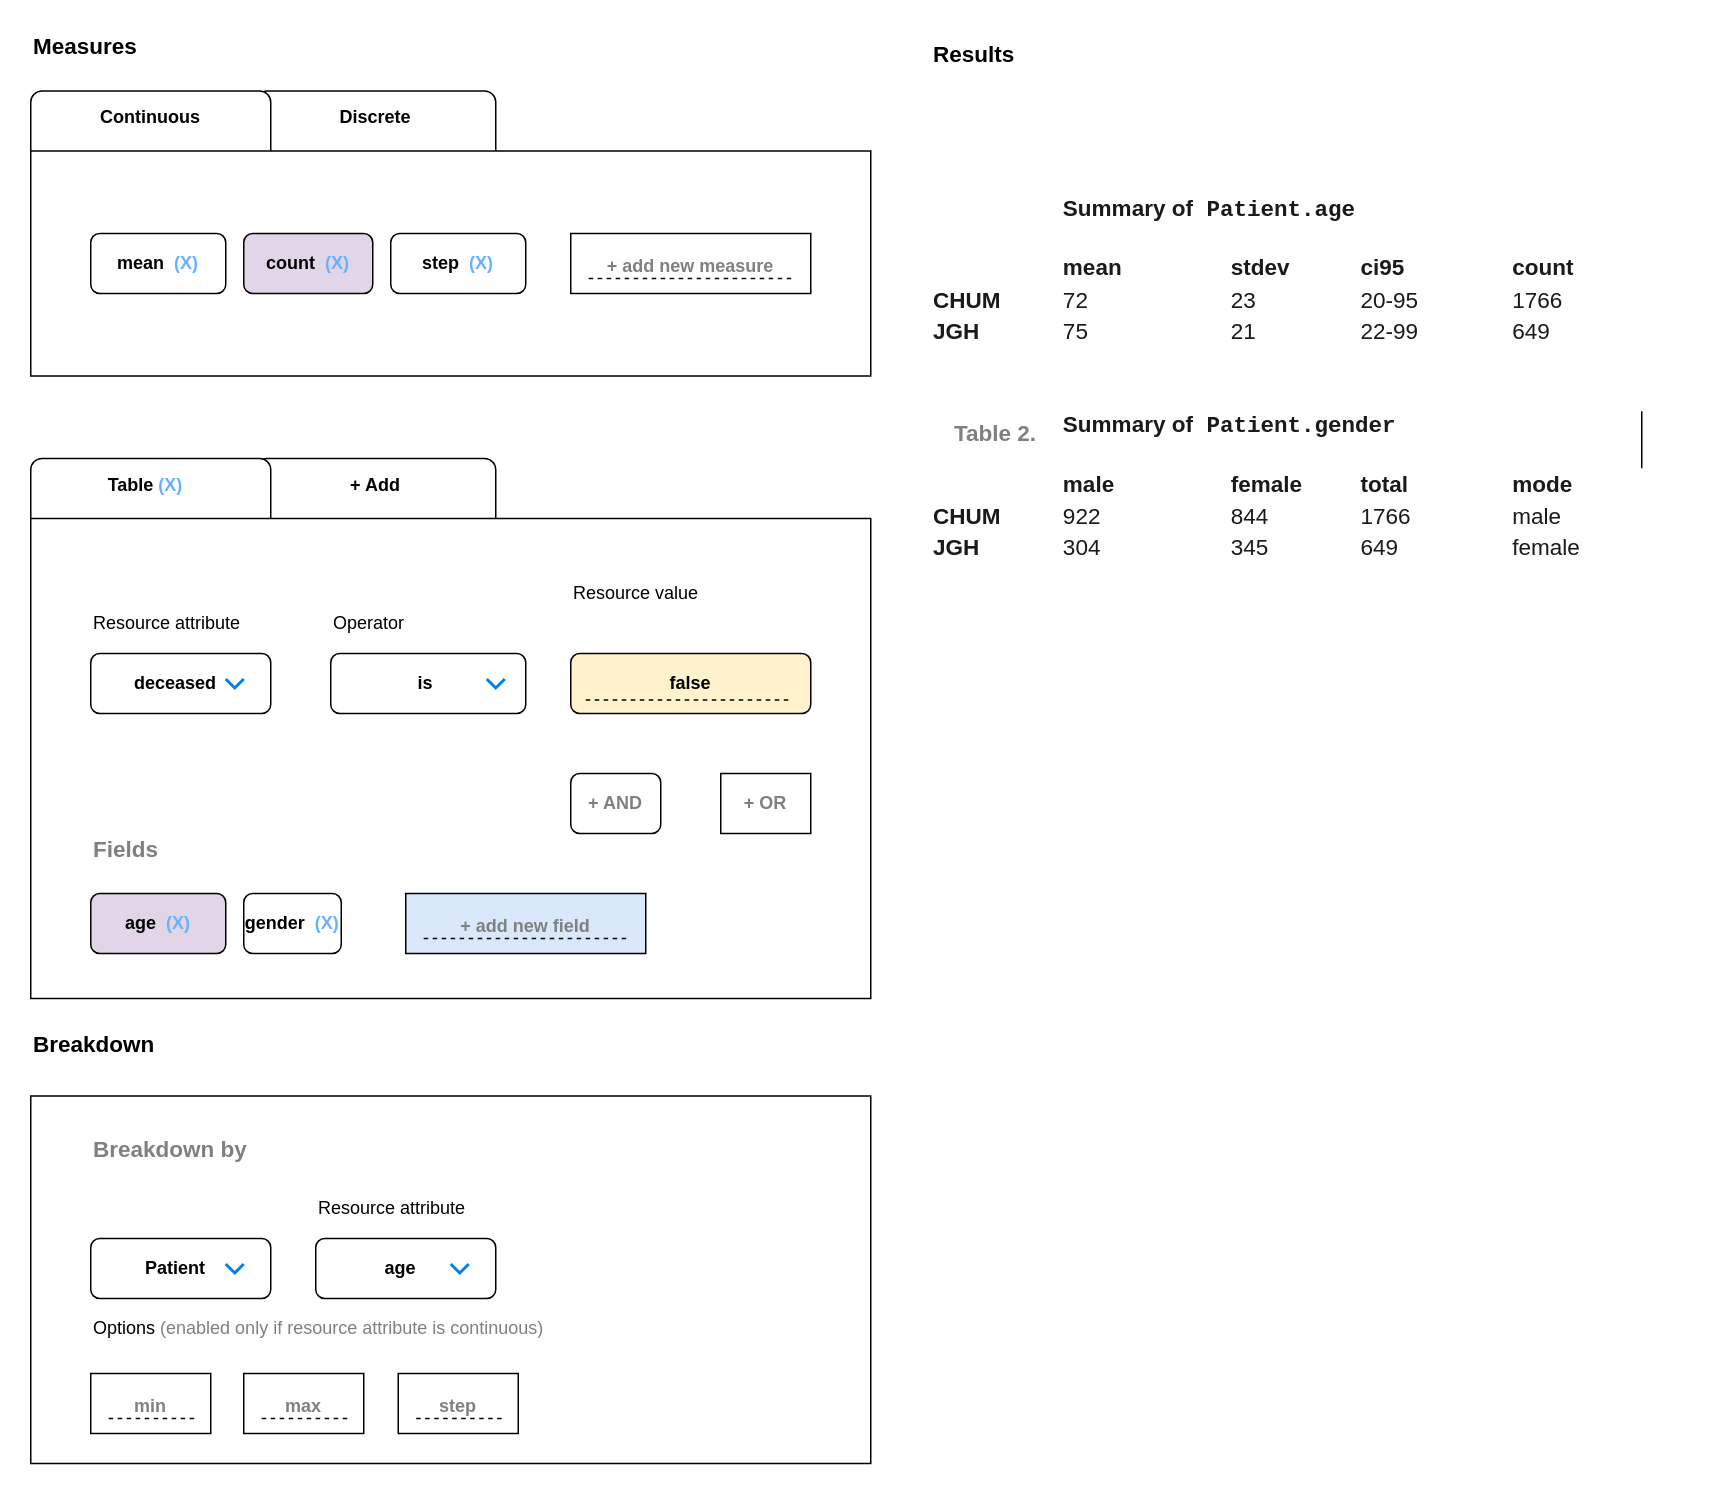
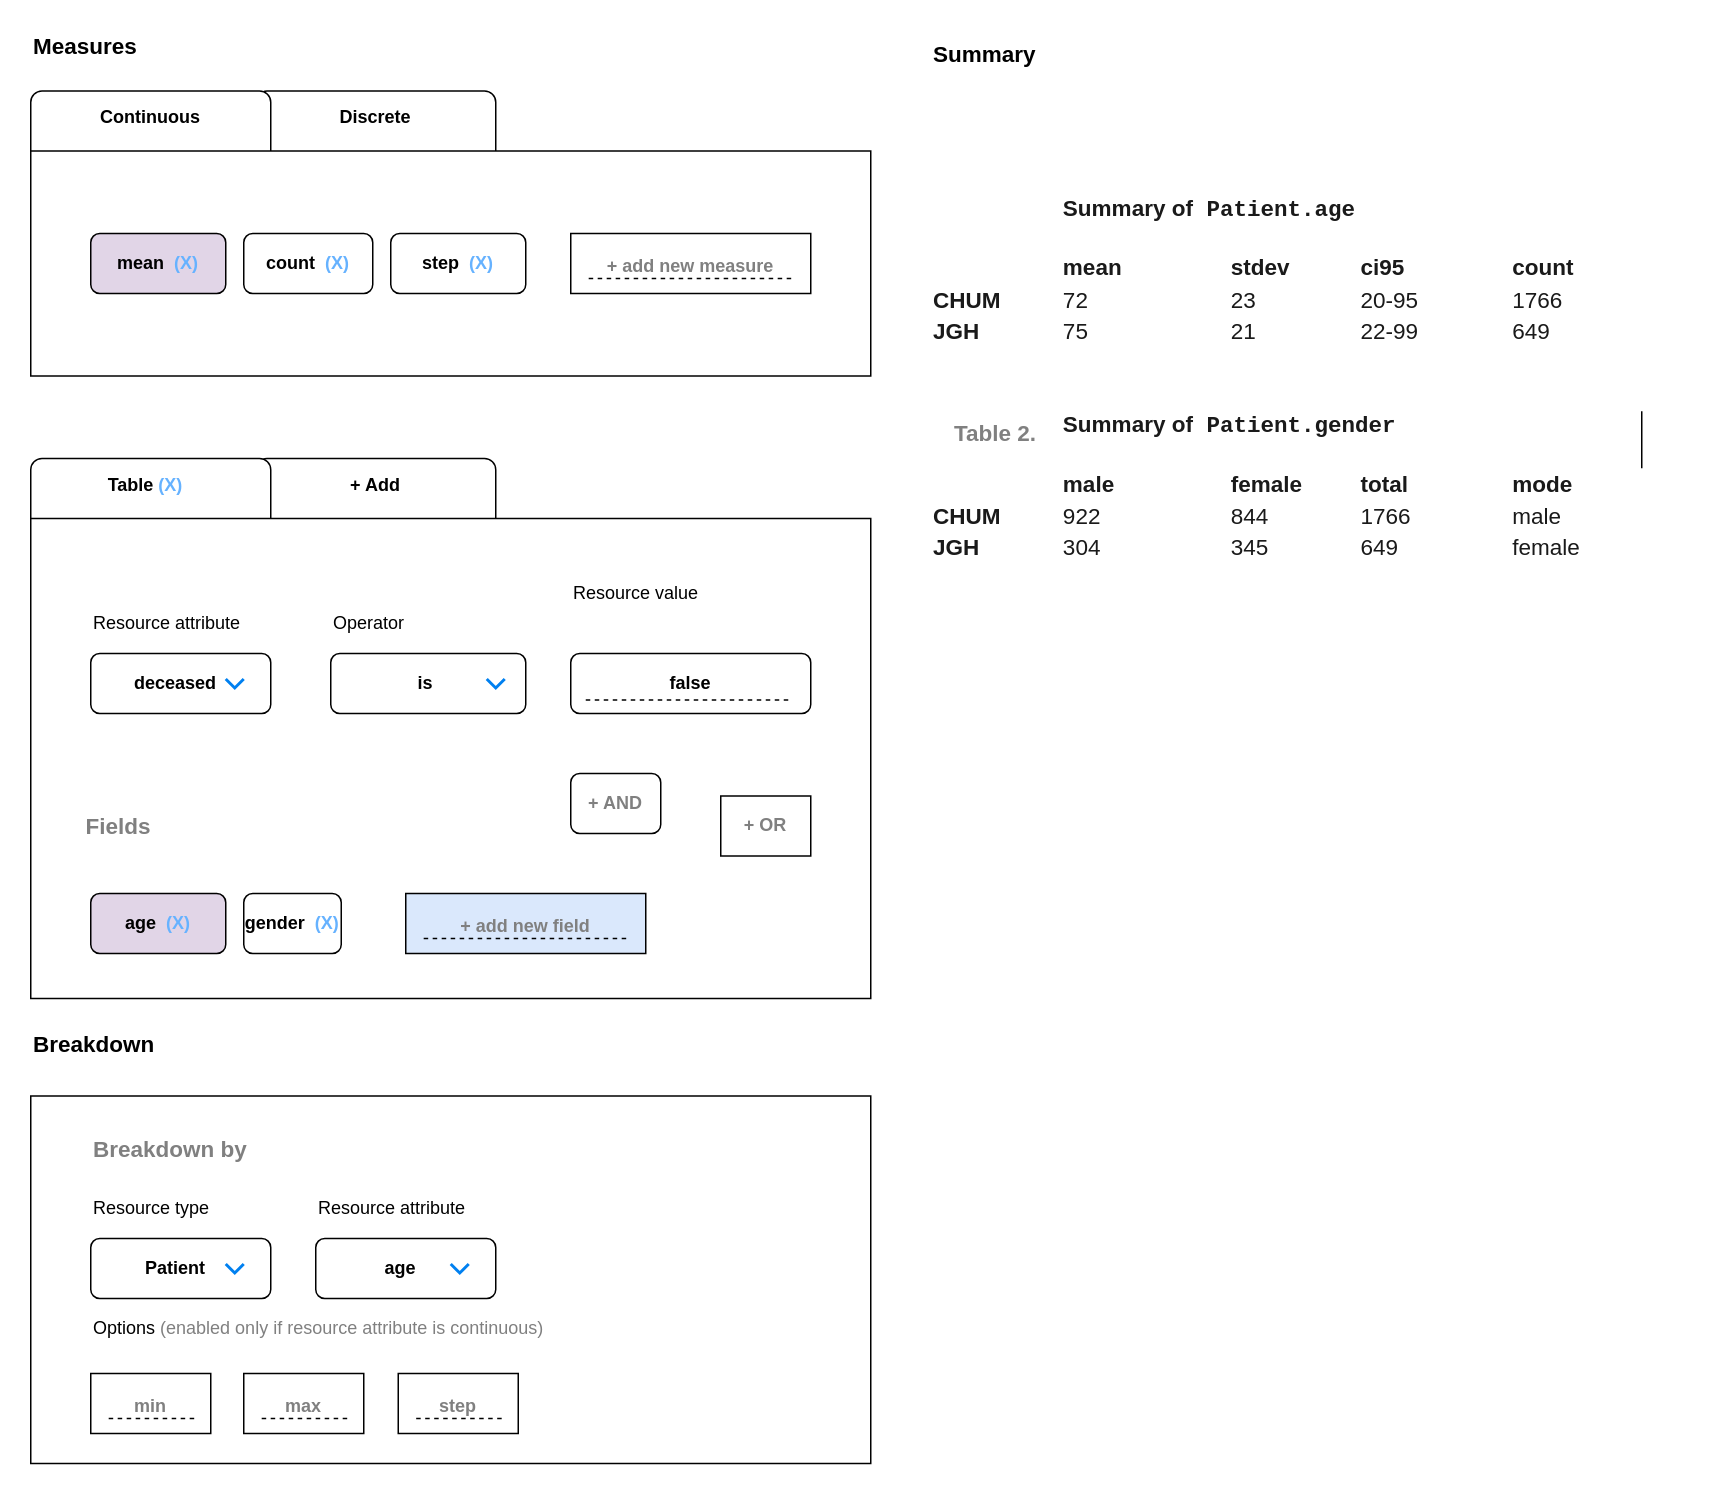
node "Results": label "Results" -> "Summary"
node "mean (X)": fillcolor #ffffff -> #e1d5e7
node "count (X)": fillcolor #e1d5e7 -> #ffffff
node "false": fillcolor #fff2cc -> #ffffff
node "+ OR": moved (766, 803) -> (766, 826)
node "Fields": moved (173, 848) -> (166, 826)
node "Resource type": added
